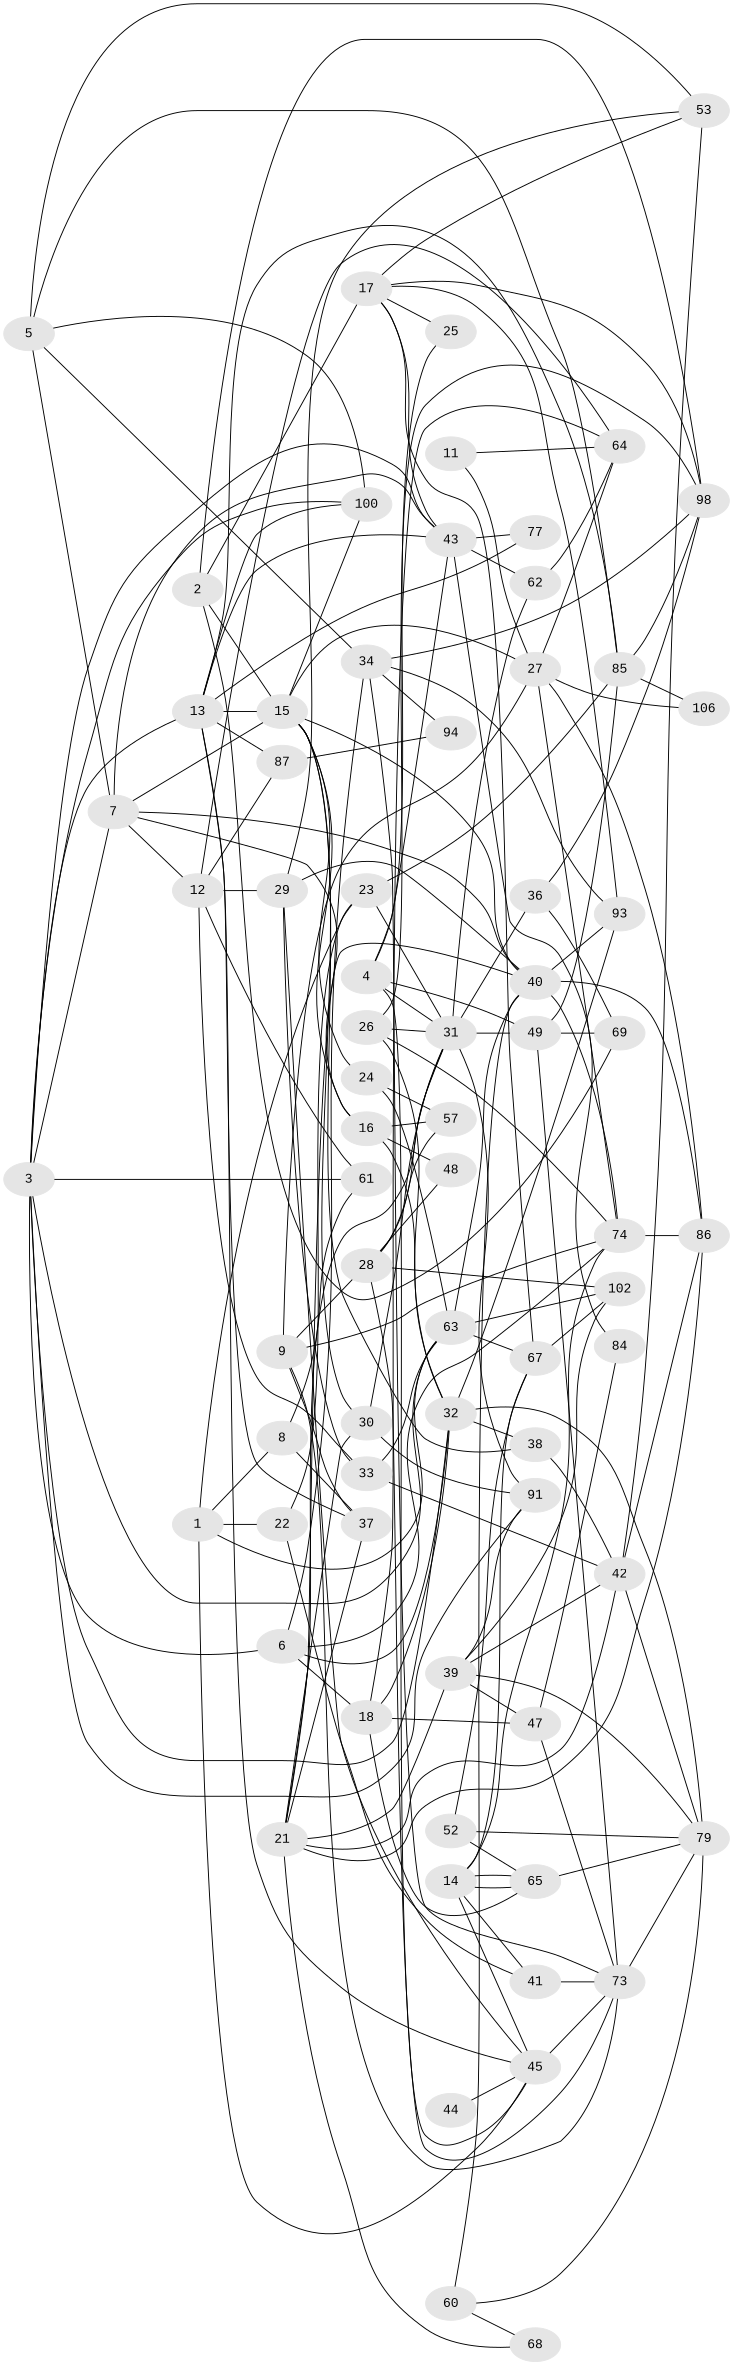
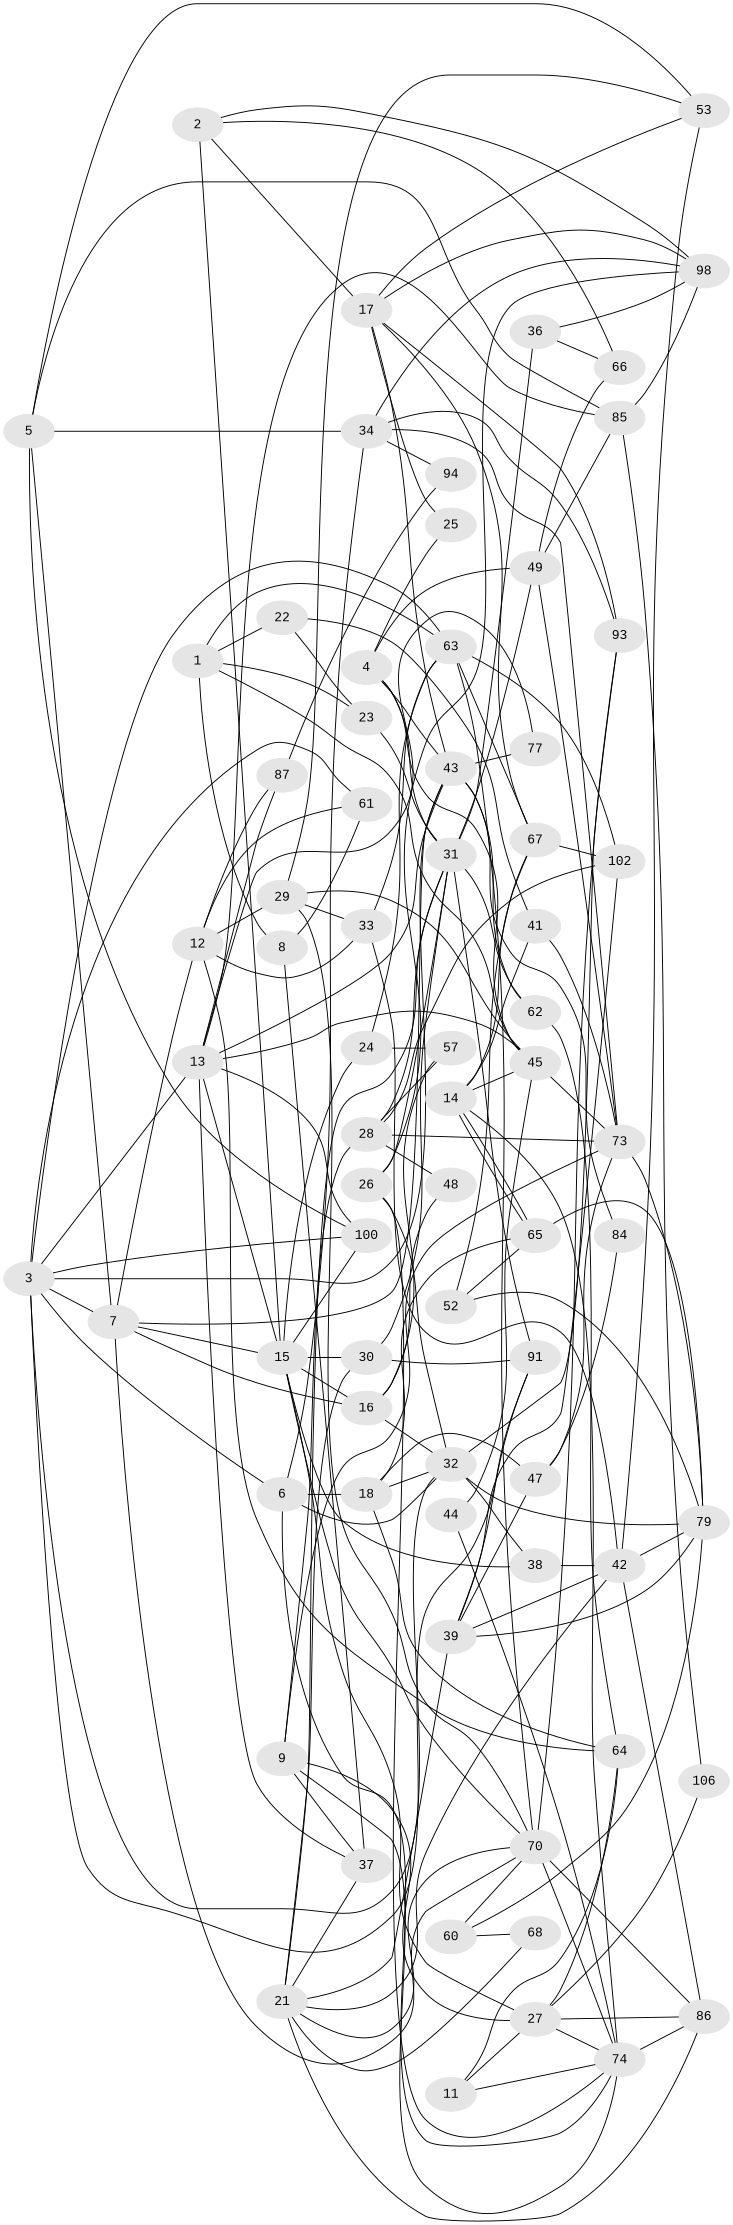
edge "85" -- "23": removed
node "40": label "40" -> "70"
node "69": label "69" -> "66"
edge "44" -- "74": added
edge "74" -- "11": added
